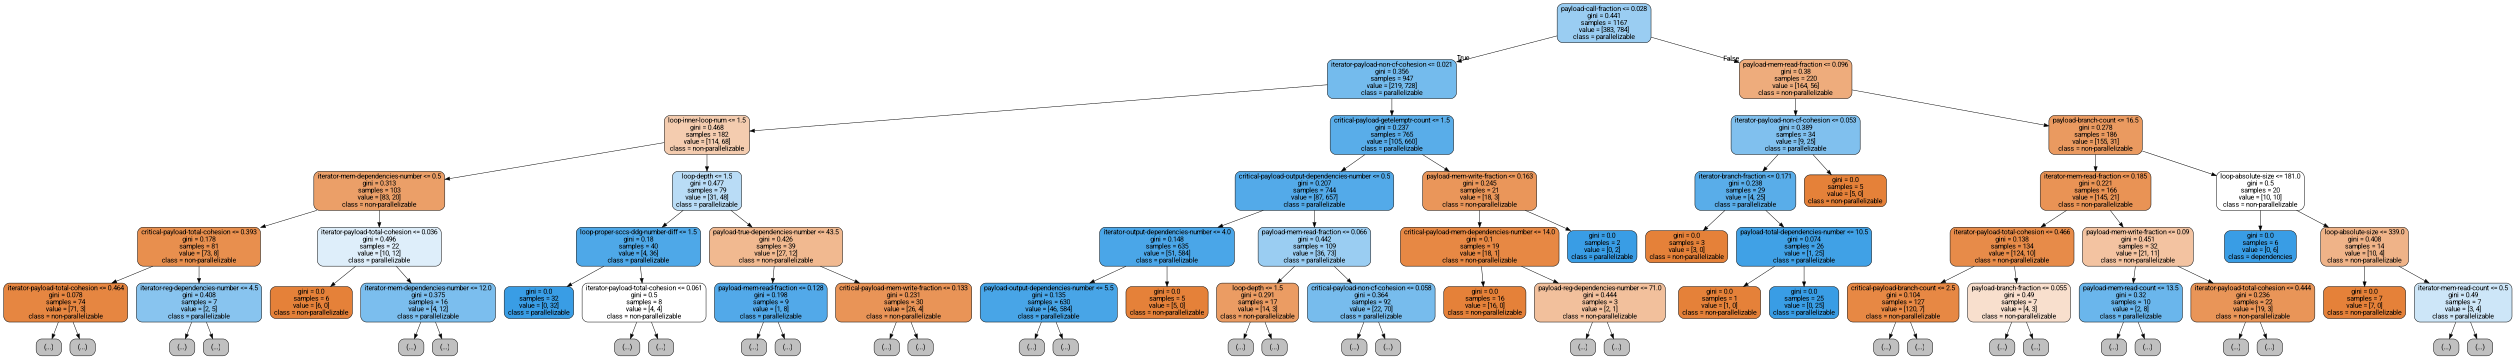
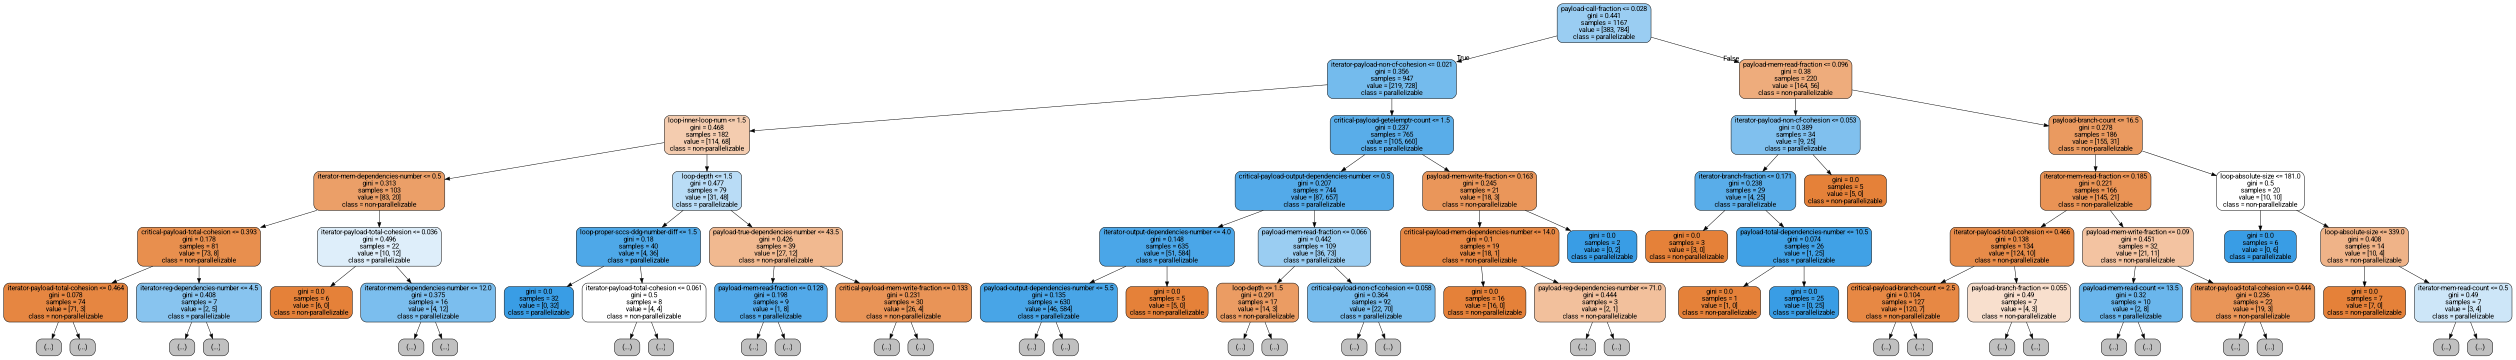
node "gini = 0.0 samples = 6 value = [0, 6] class = dependencies": label "gini = 0.0 samples = 6 value = [0, 6] class = dependencies" -> "gini = 0.0 samples = 6 value = [0, 6] class = parallelizable"
